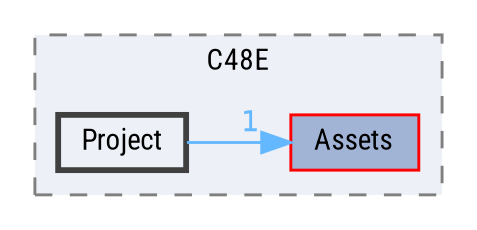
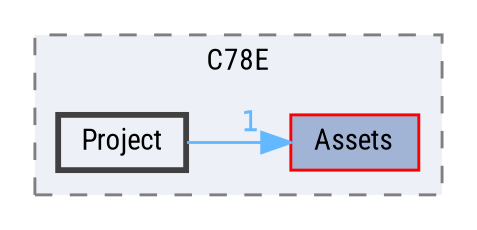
cluster "C48E": label "C48E" -> "C78E"
